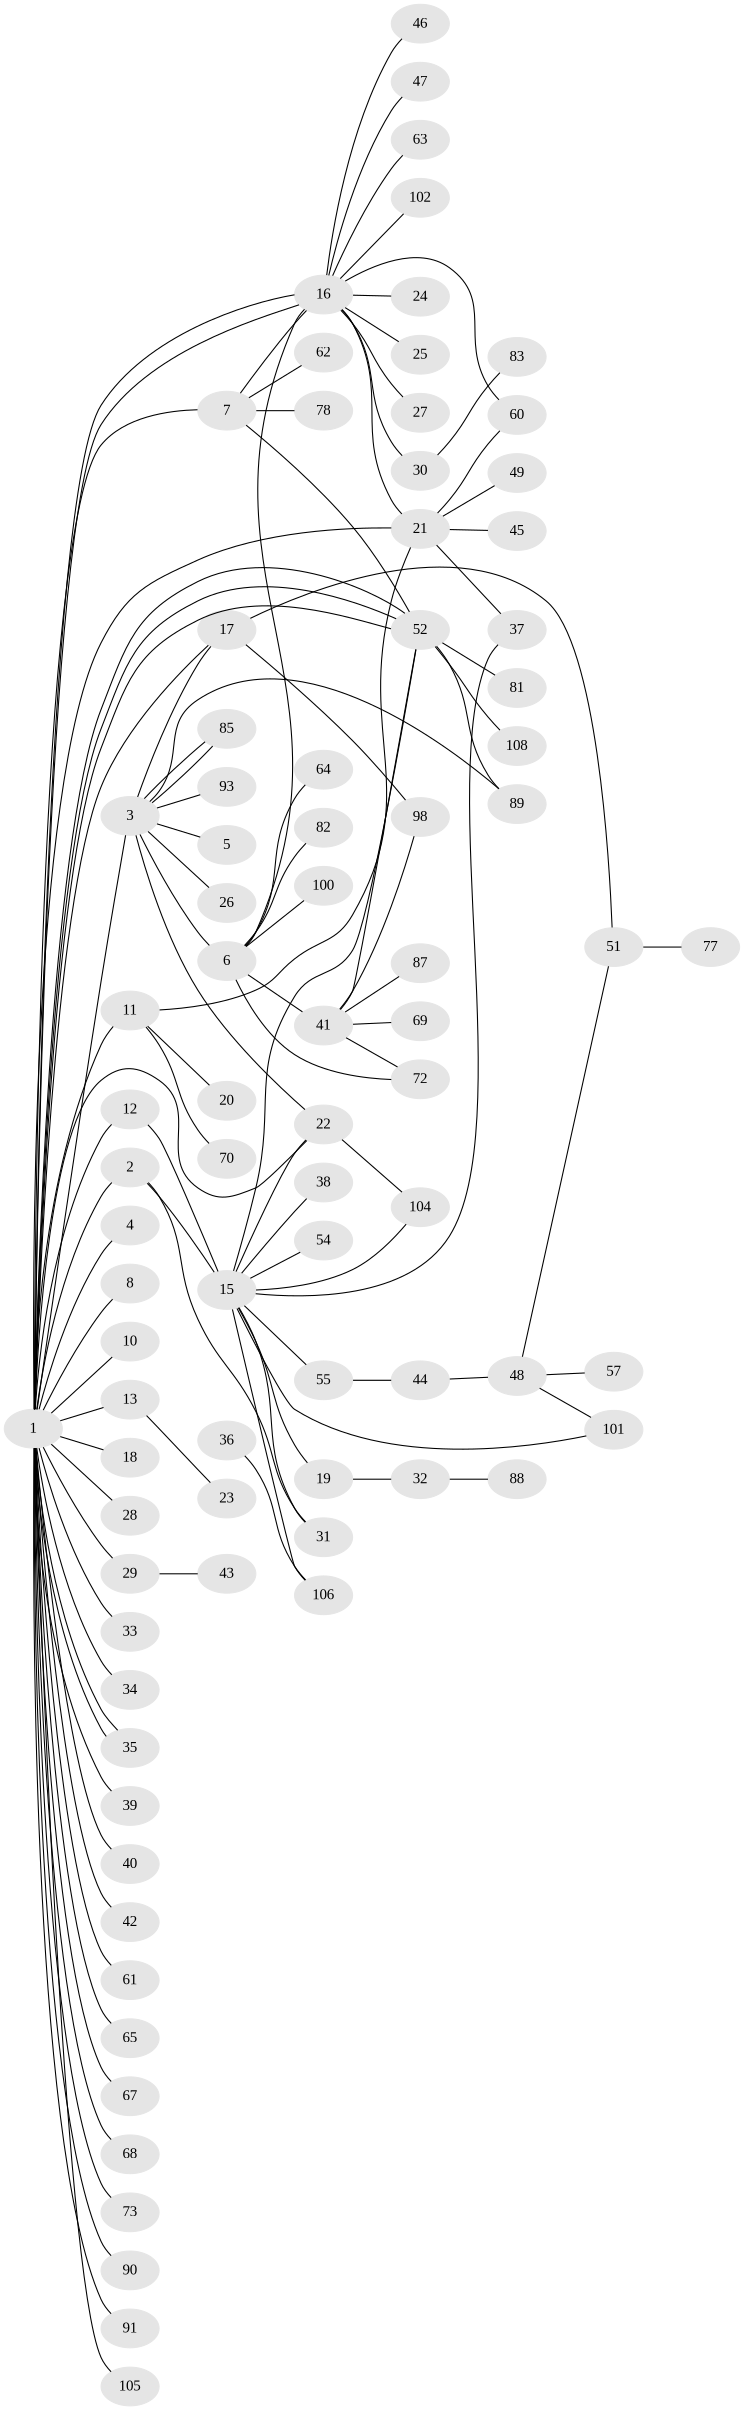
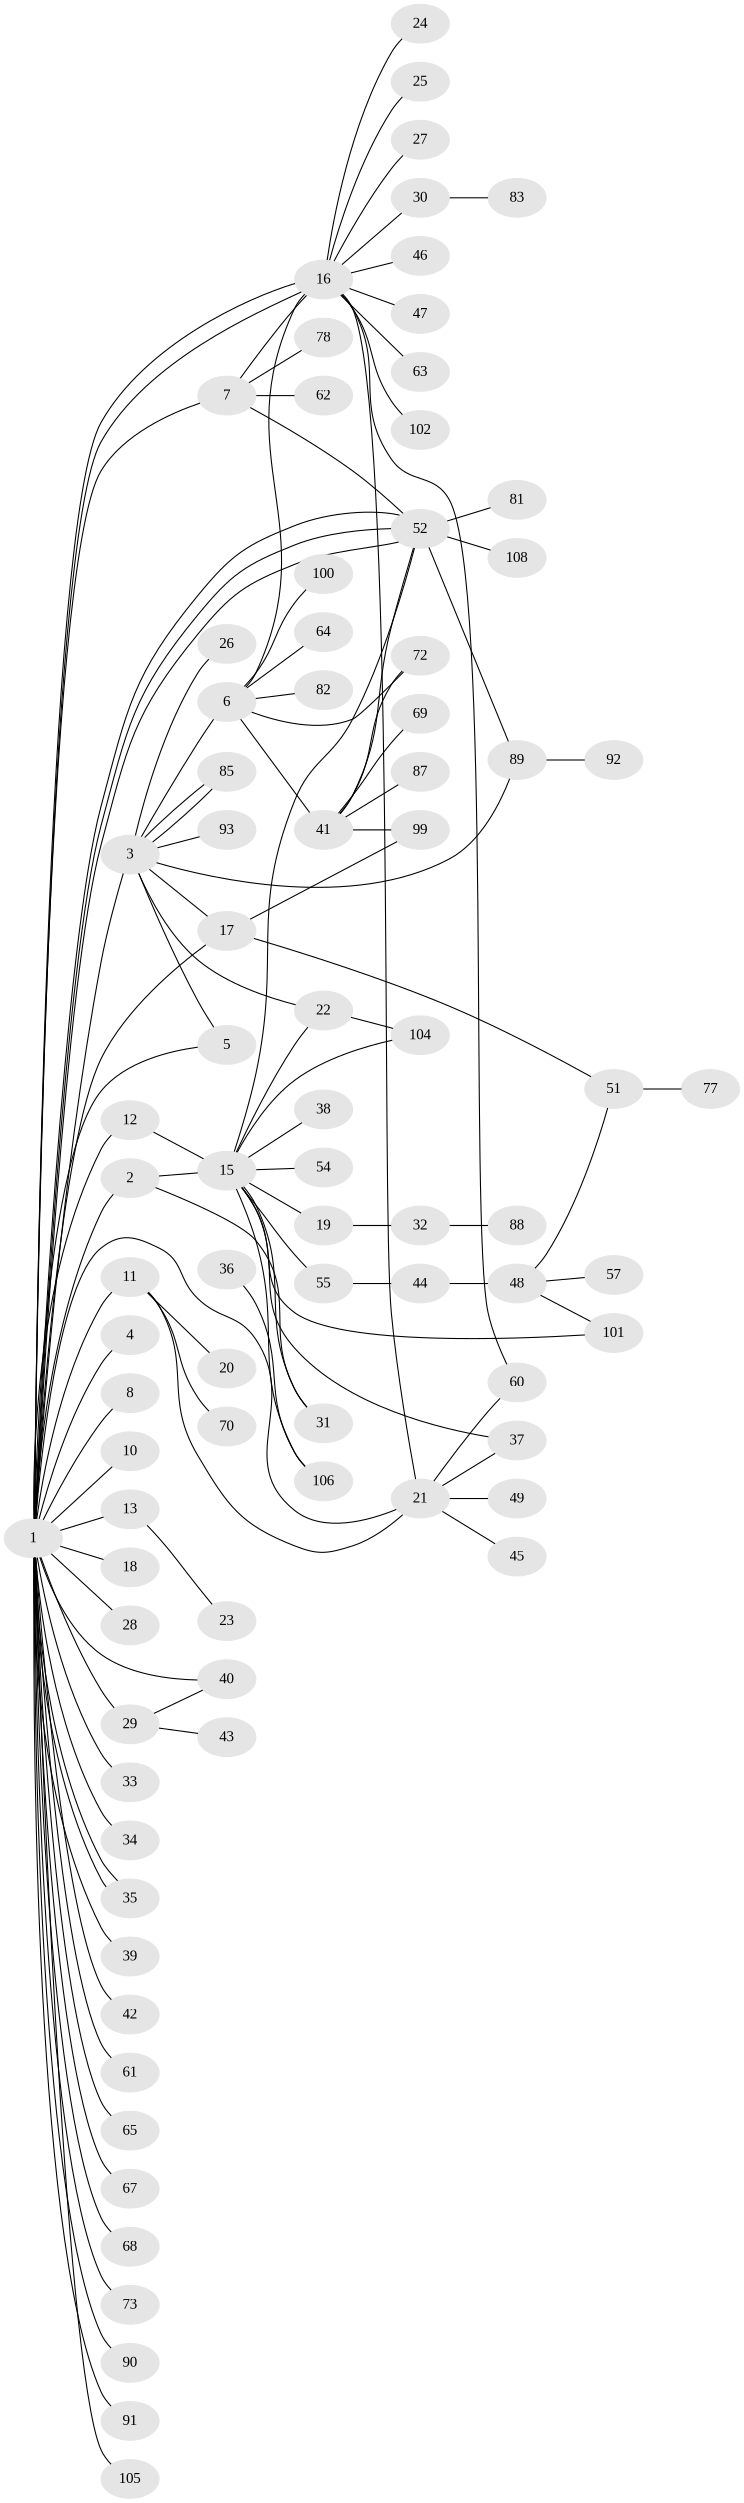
node "92": added
node "98": label "98" -> "99"
edge "22" -- "1": now "5" -- "1"
edge "40" -- "29": added
